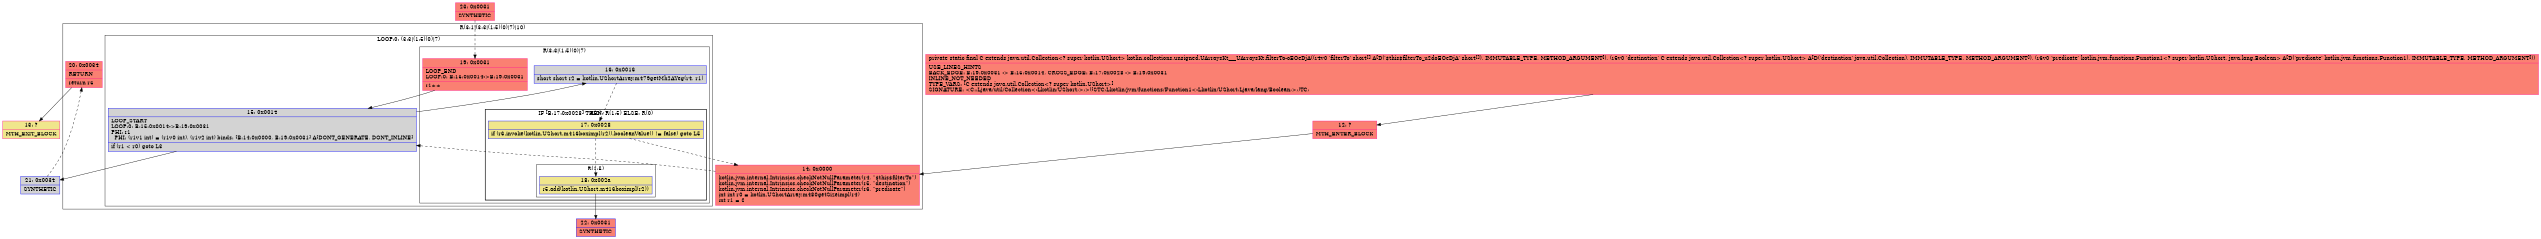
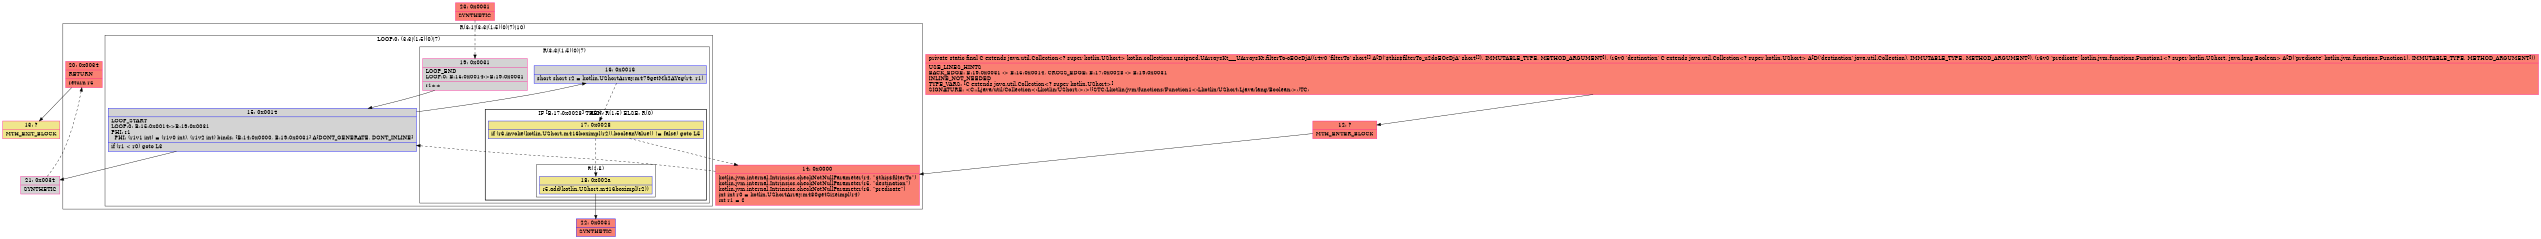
node "19: 0x0031": fillcolor salmon -> lightgrey
node "21: 0x0034": color blue -> deeppink
